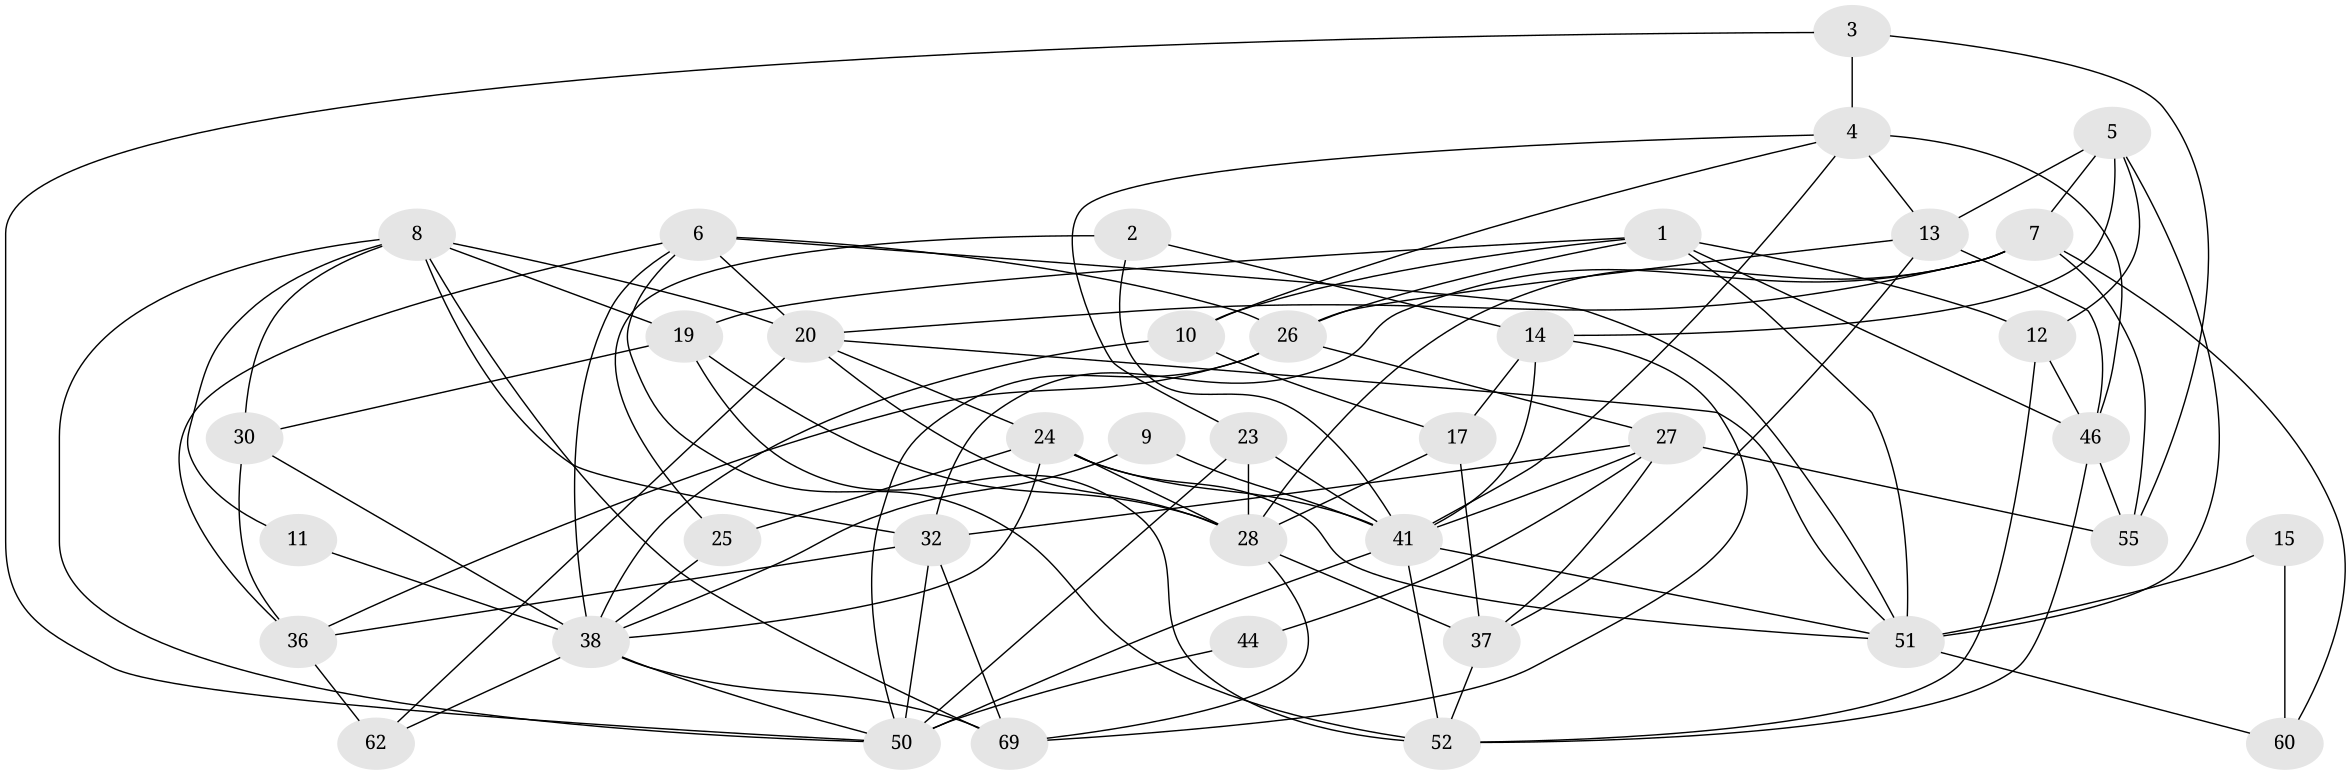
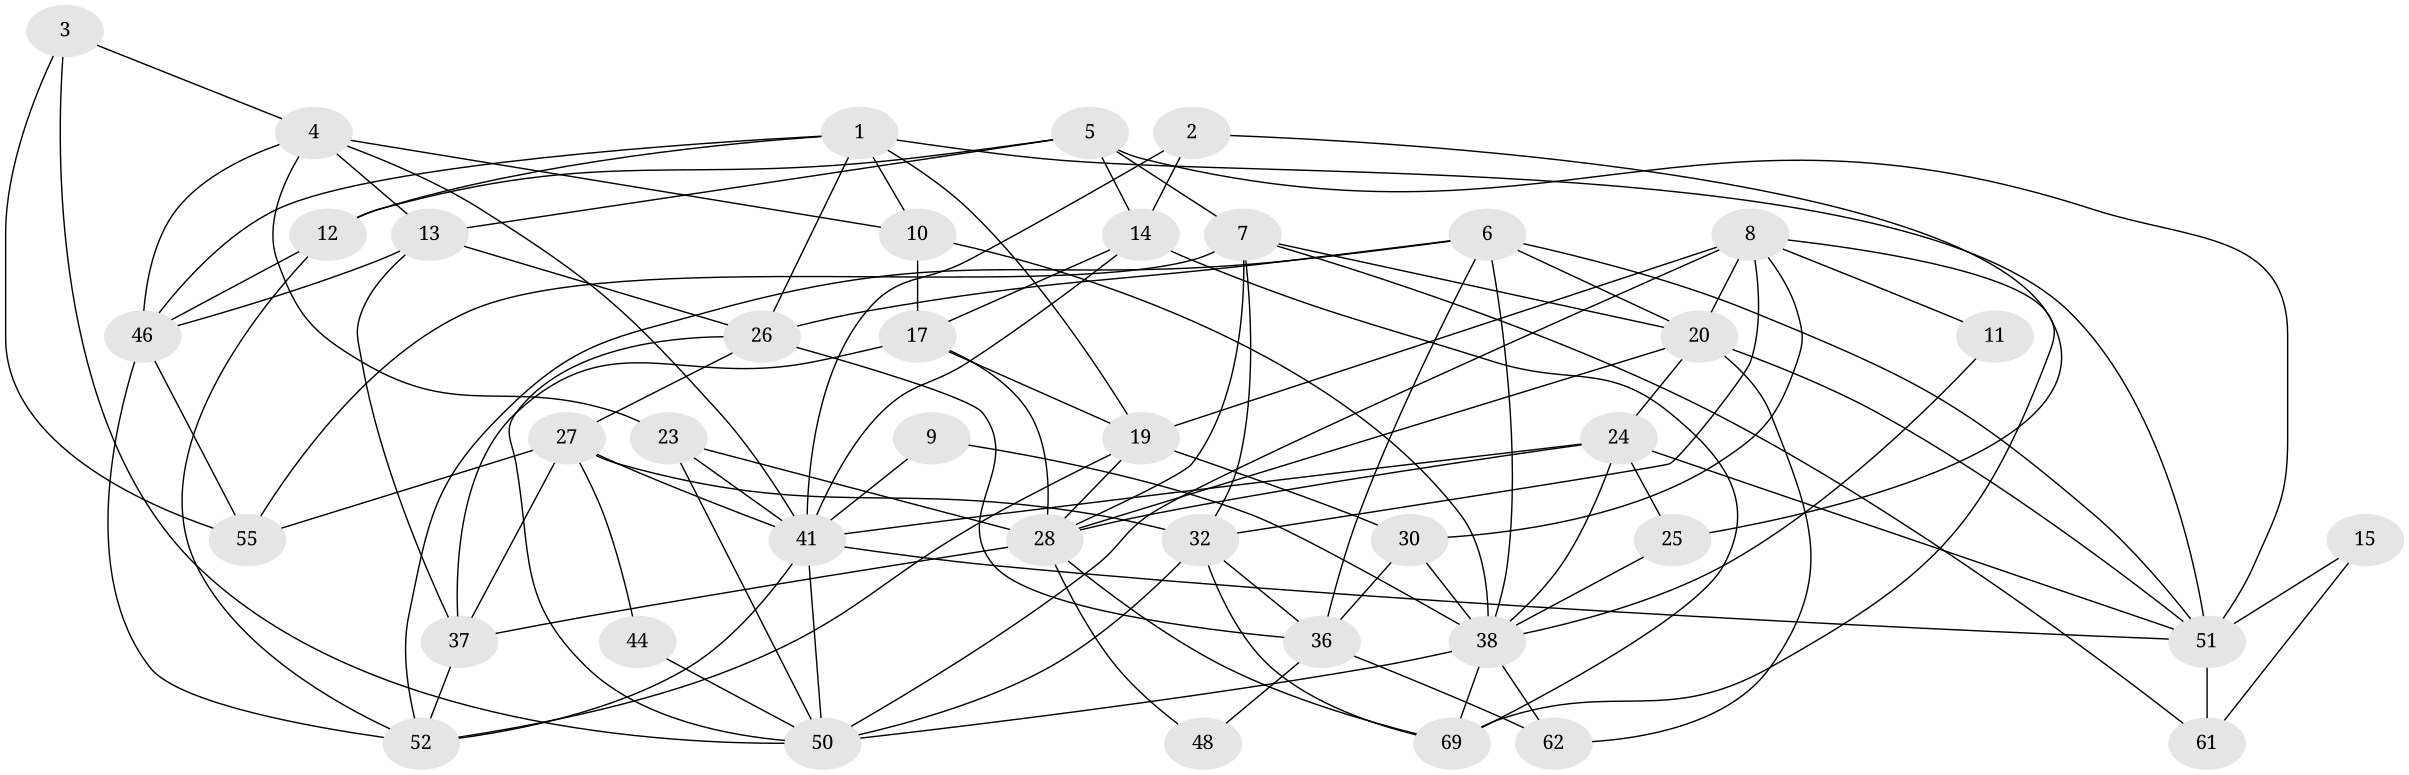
edge "17" -- "19": added
node "48": added
node "60": label "60" -> "61"
